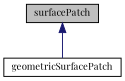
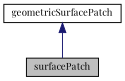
edge "geometricSurfacePatch" -> "surfacePatch": reversed
